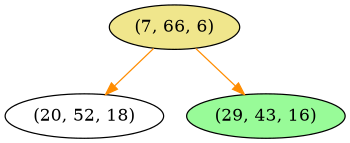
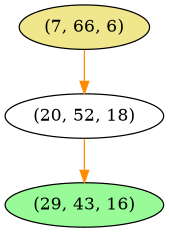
edge "(7, 66, 6)" -> "(29, 43, 16)": now "(20, 52, 18)" -> "(29, 43, 16)"
